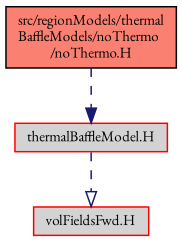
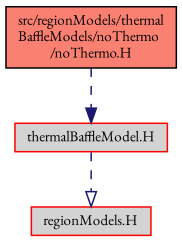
node "volFieldsFwd.H": label "volFieldsFwd.H" -> "regionModels.H"
